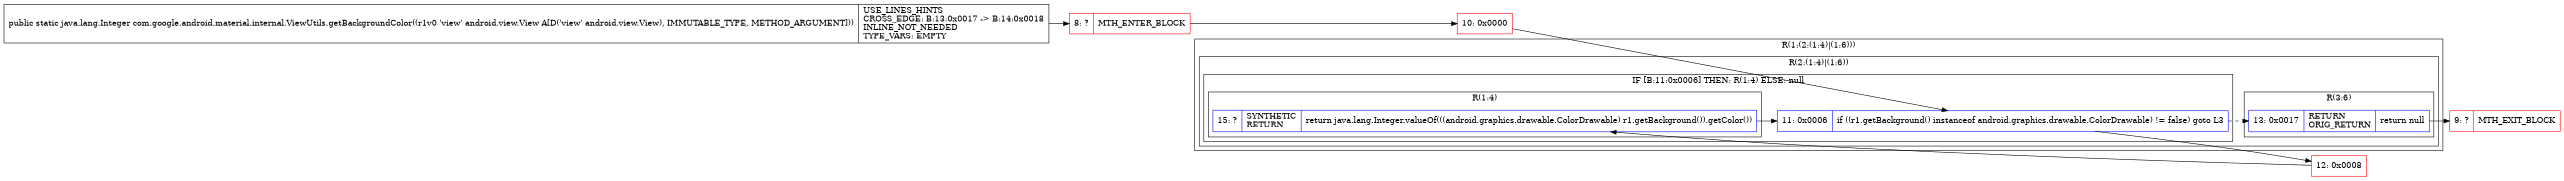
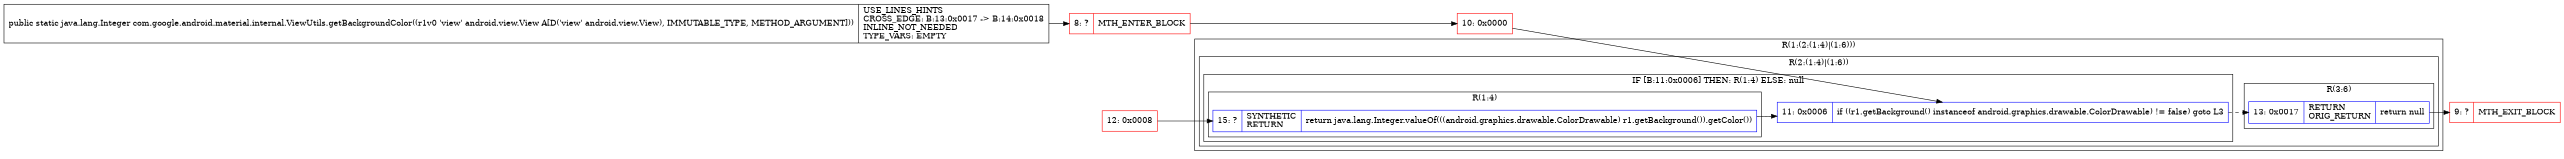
edge "11: 0x0006" -> "12: 0x0008": removed
